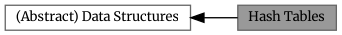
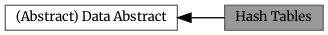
node "(Abstract) Data Structures": label "(Abstract) Data Structures" -> "(Abstract) Data Abstract"
